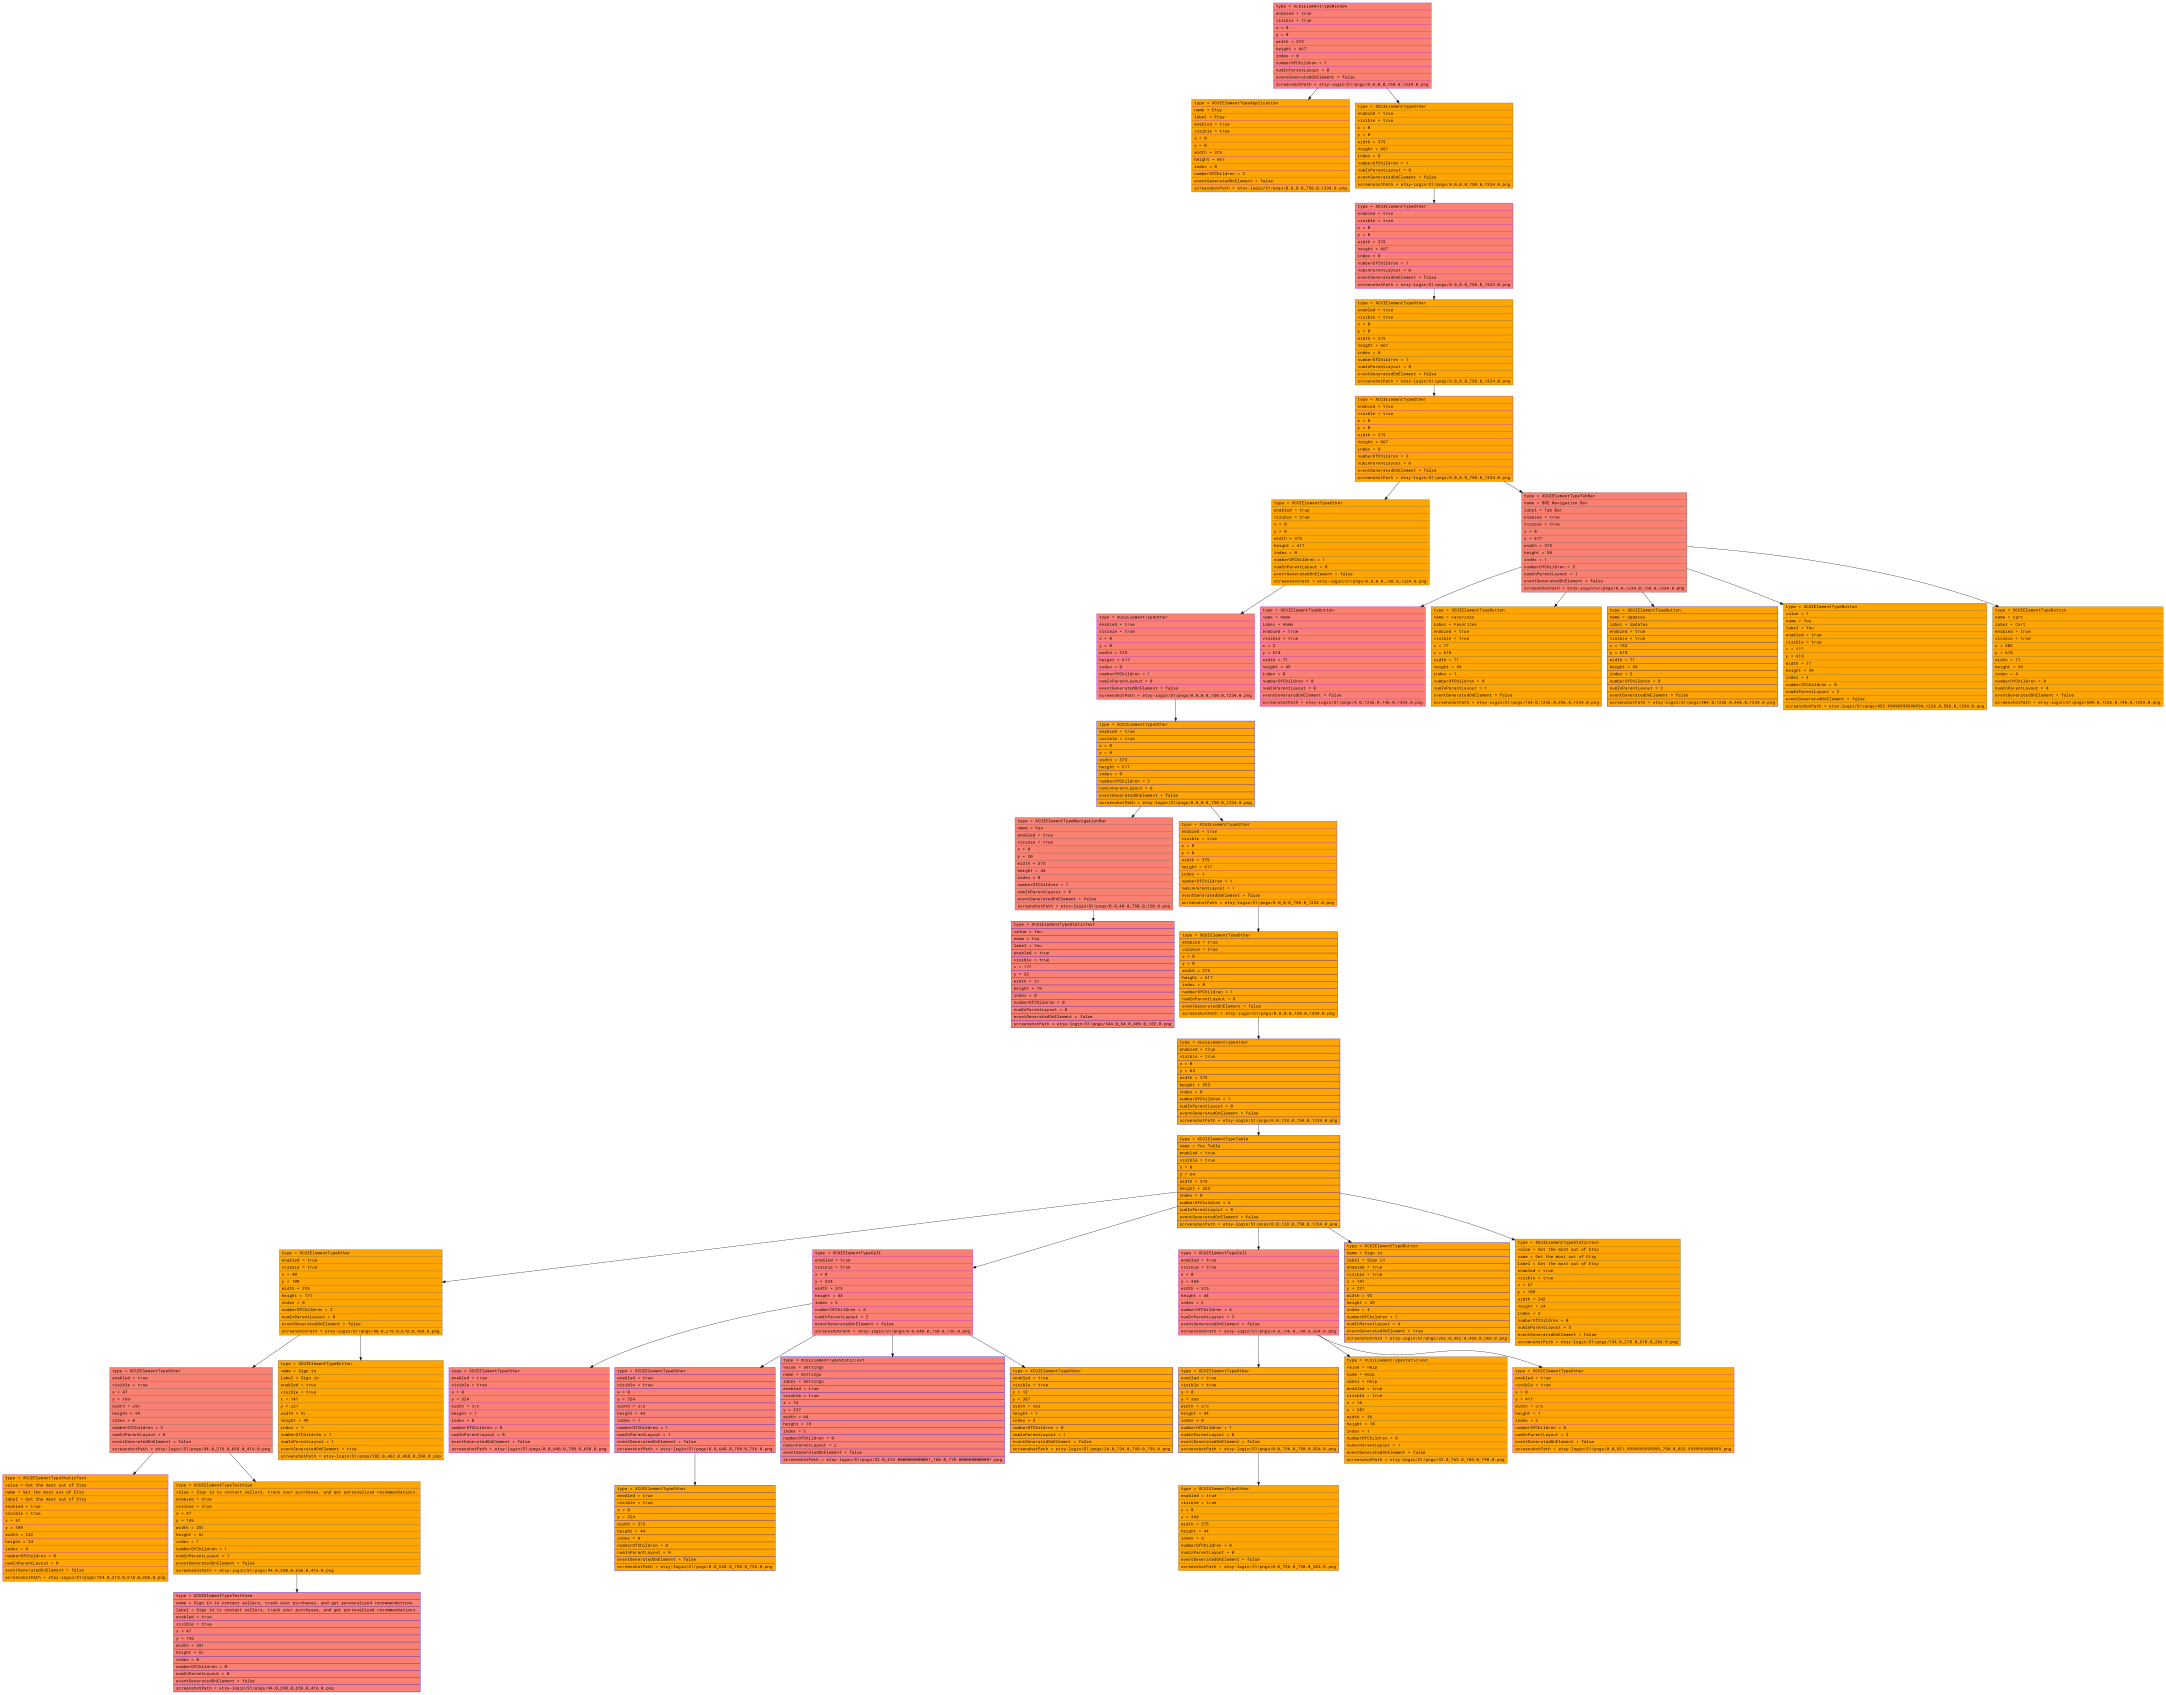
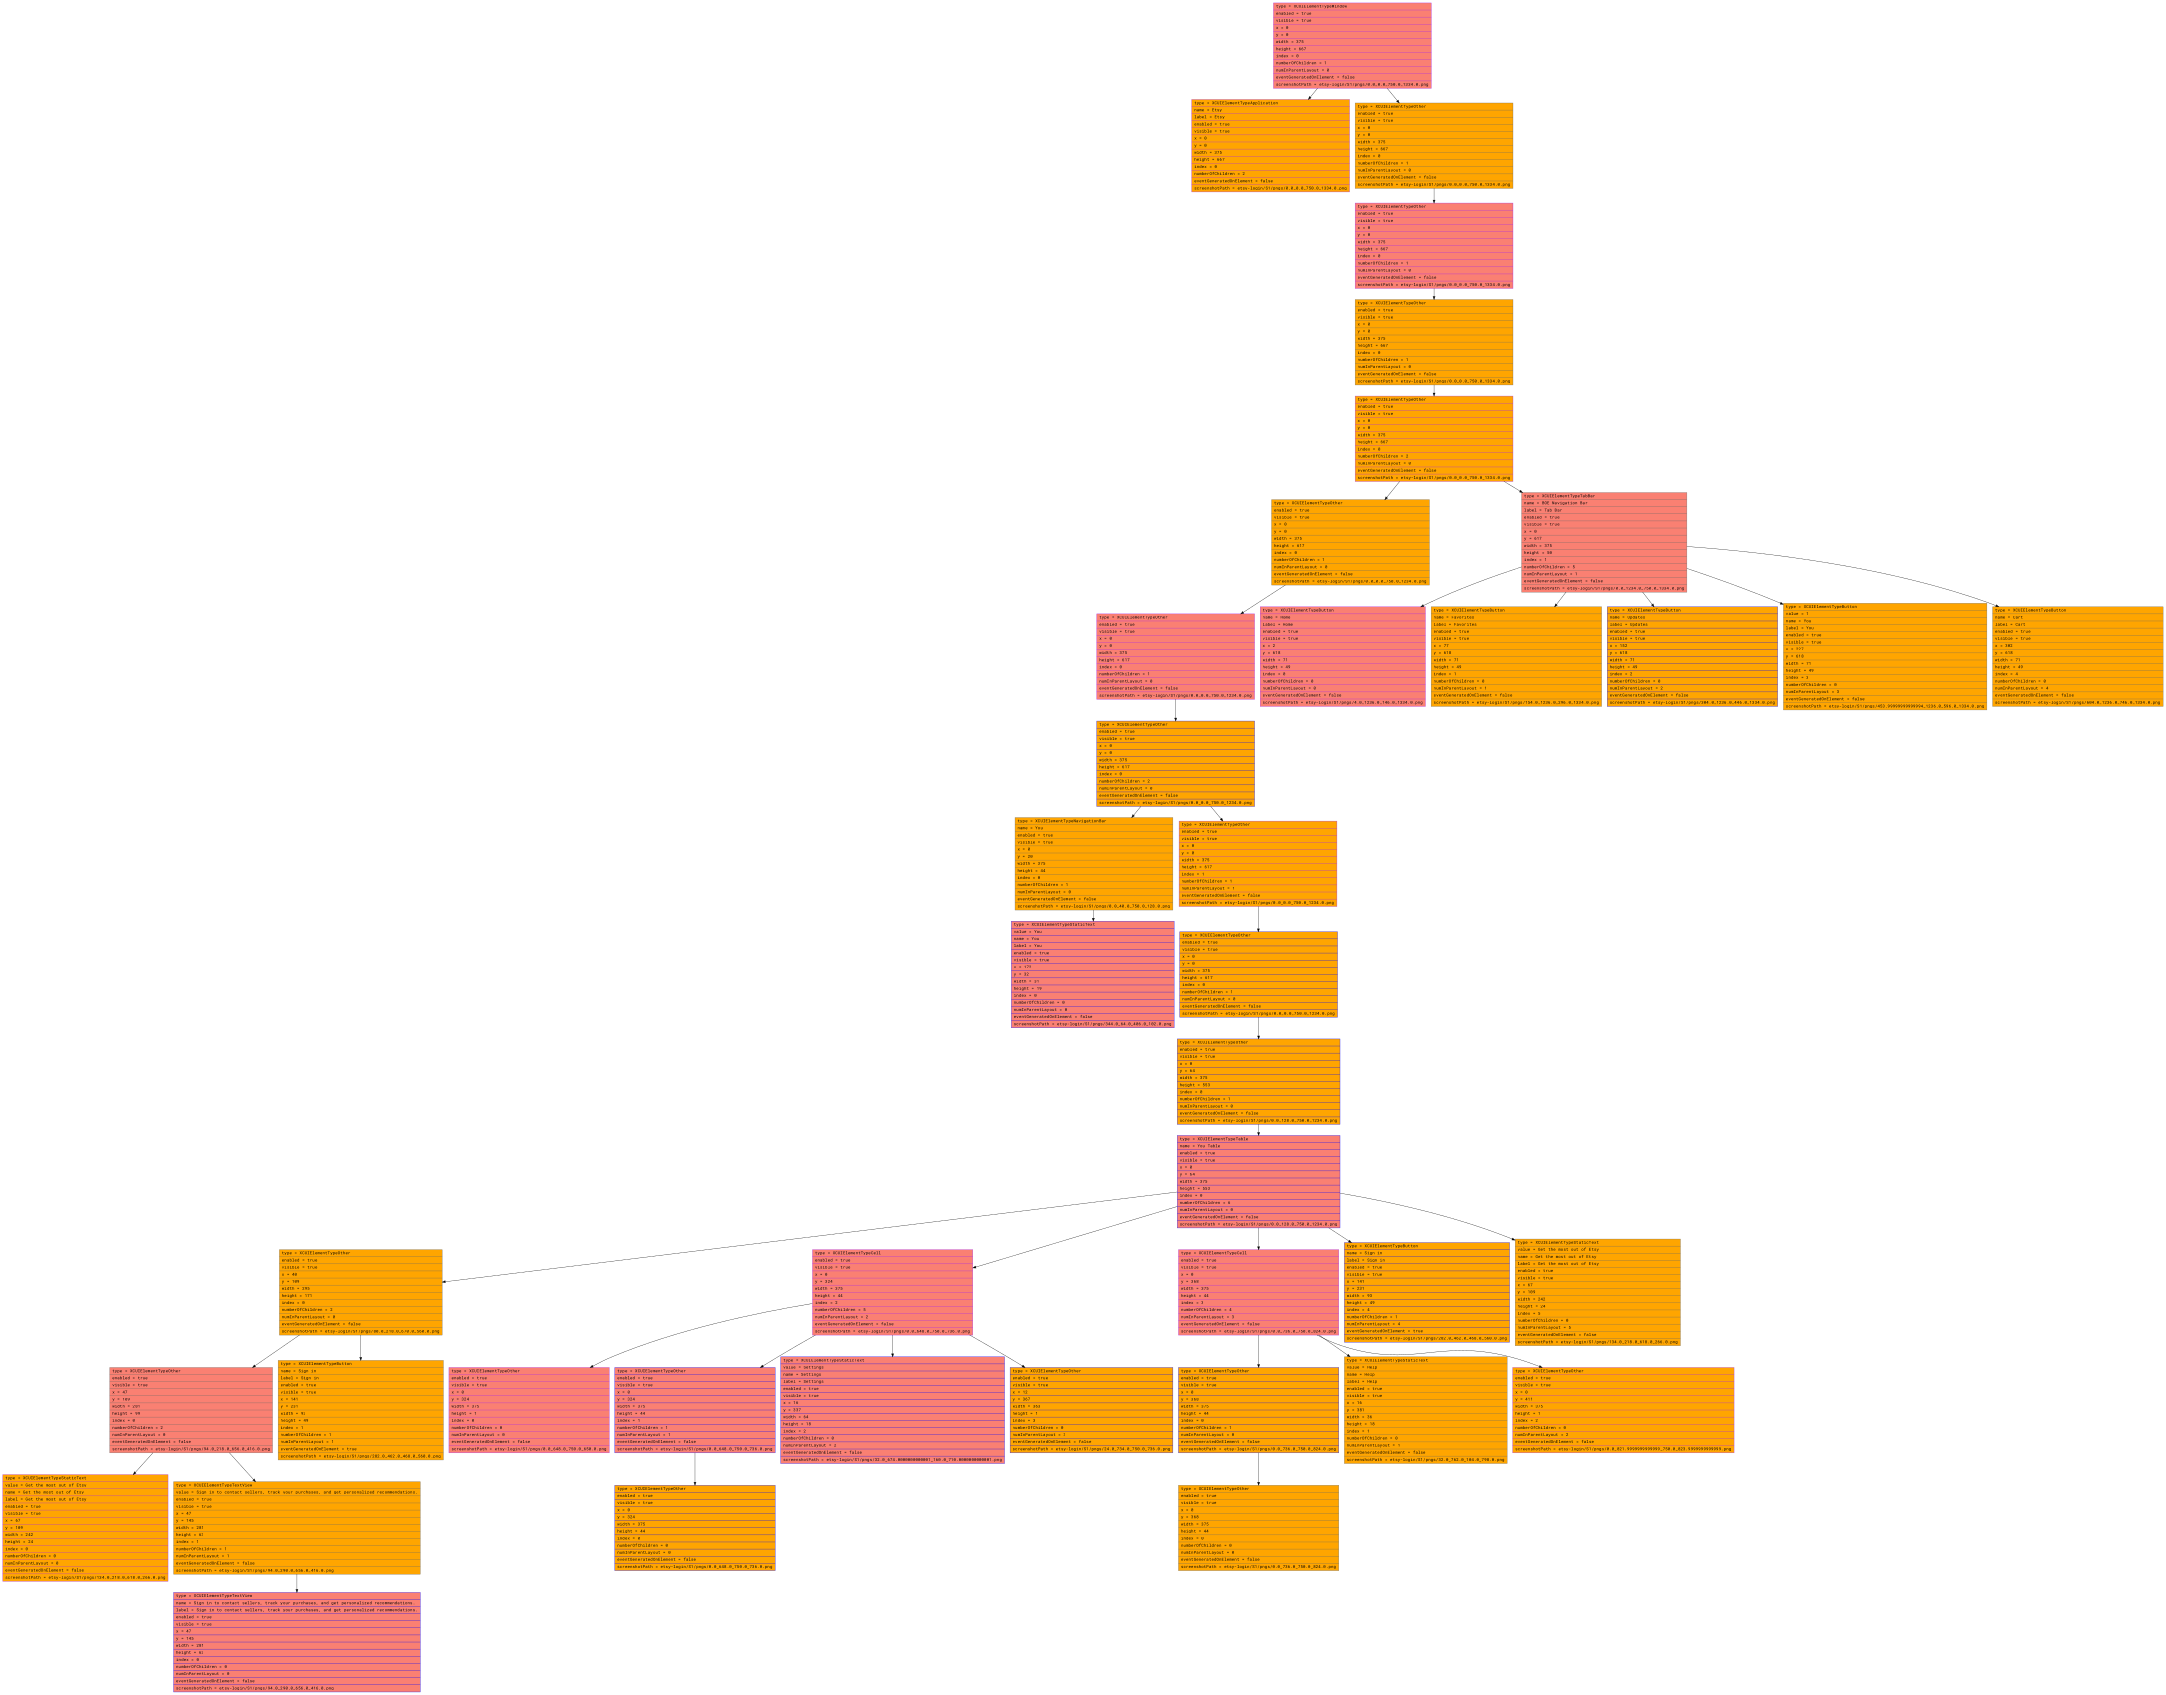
node "type = XCUIElementTypeNavigationBar": fillcolor salmon -> orange
node "type = XCUIElementTypeTable": fillcolor orange -> salmon
